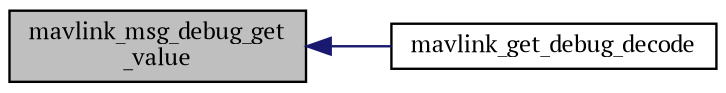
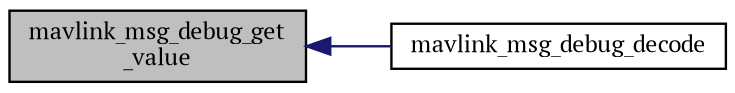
node "mavlink_get_debug_decode": label "mavlink_get_debug_decode" -> "mavlink_msg_debug_decode"
